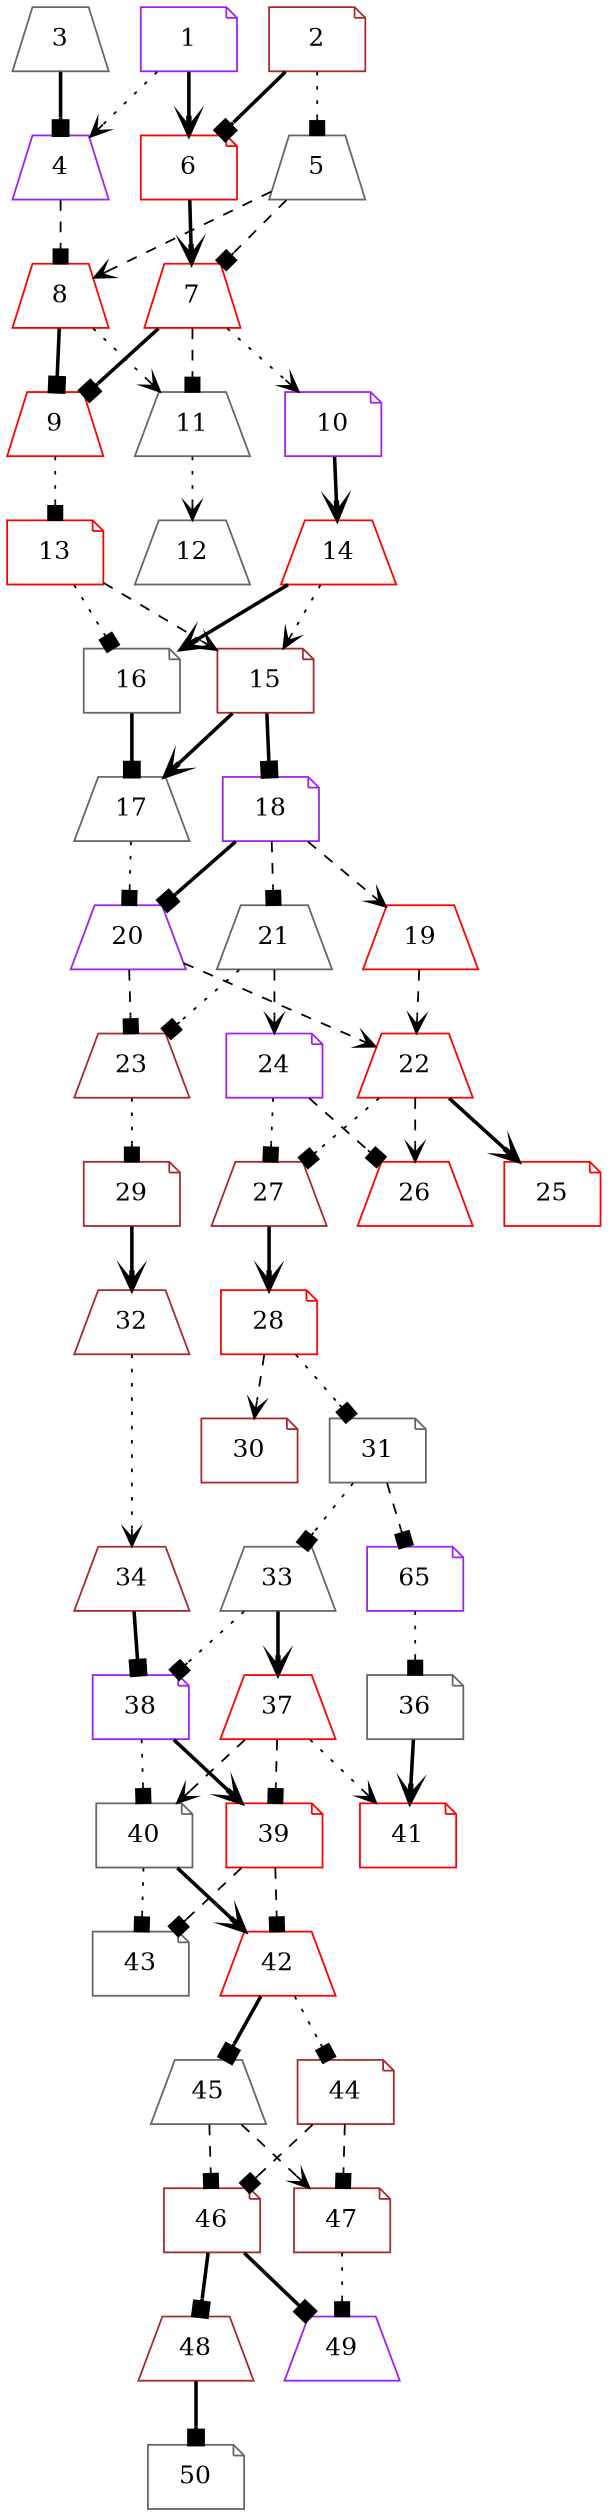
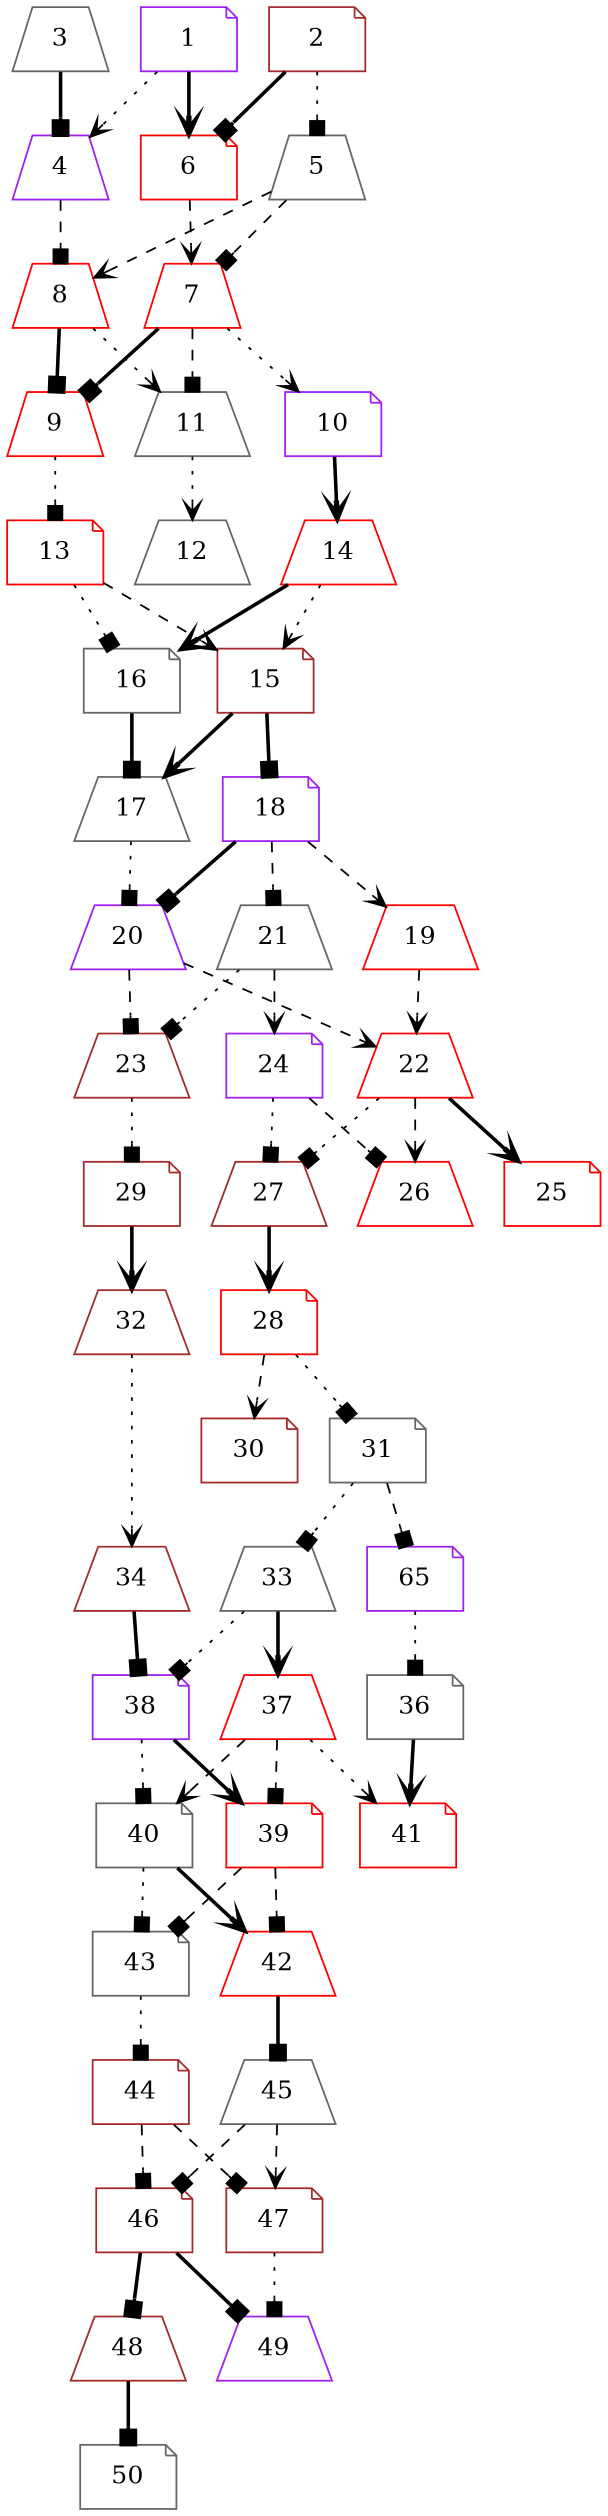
edge "6" -> "7": style bold -> dashed
edge "42" -> "44": now "43" -> "44"
